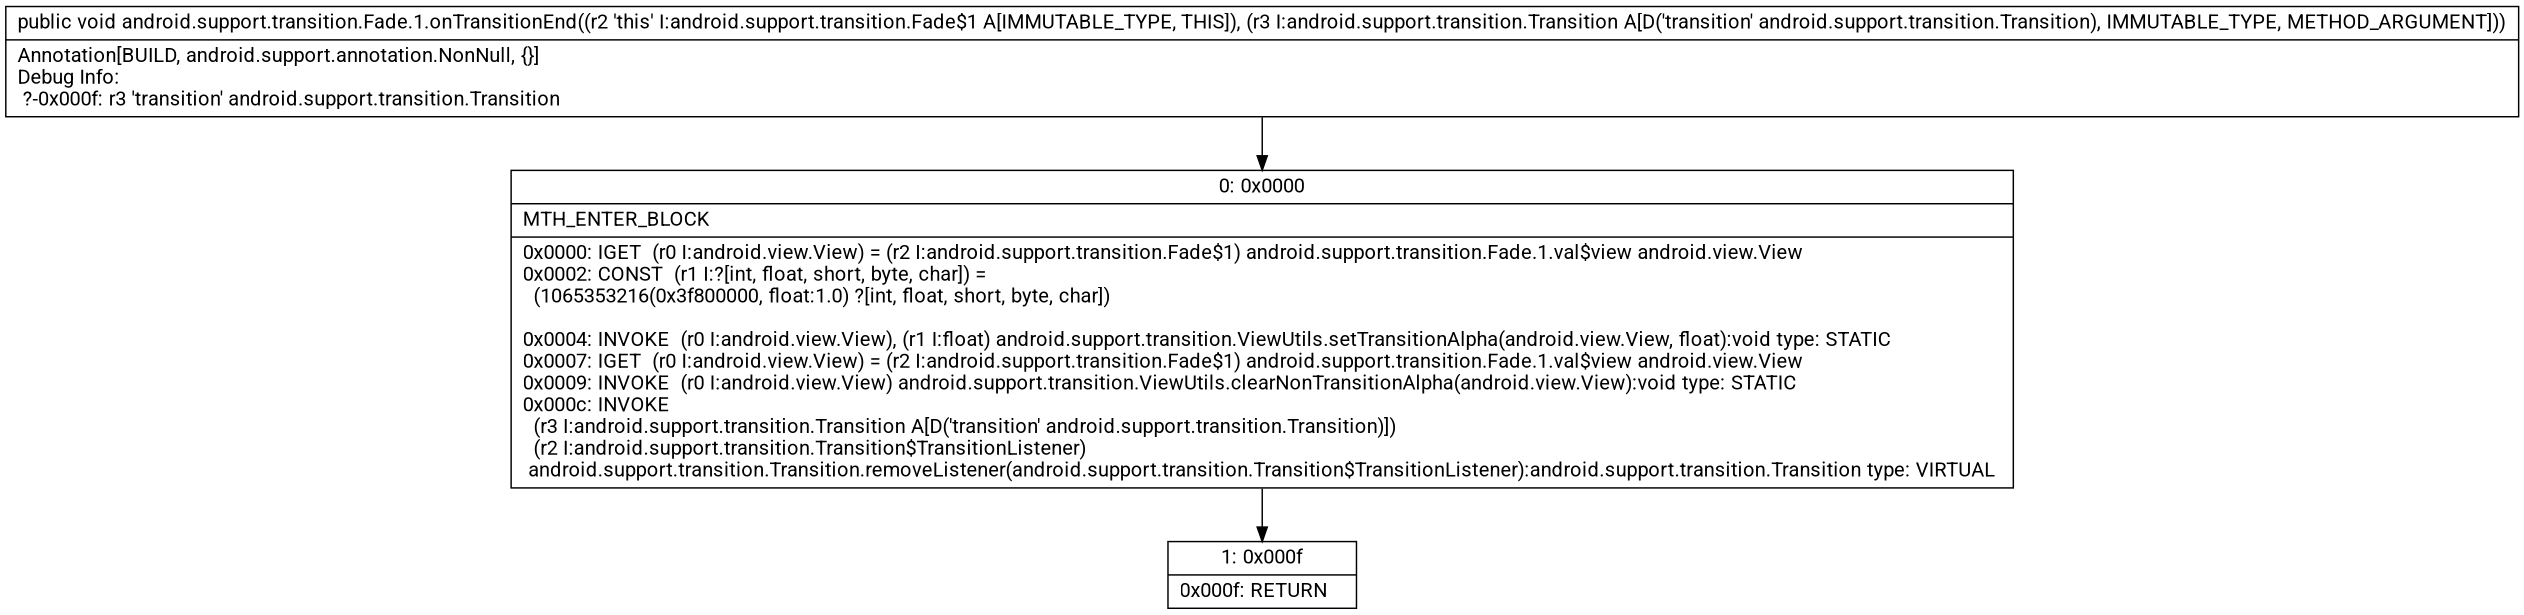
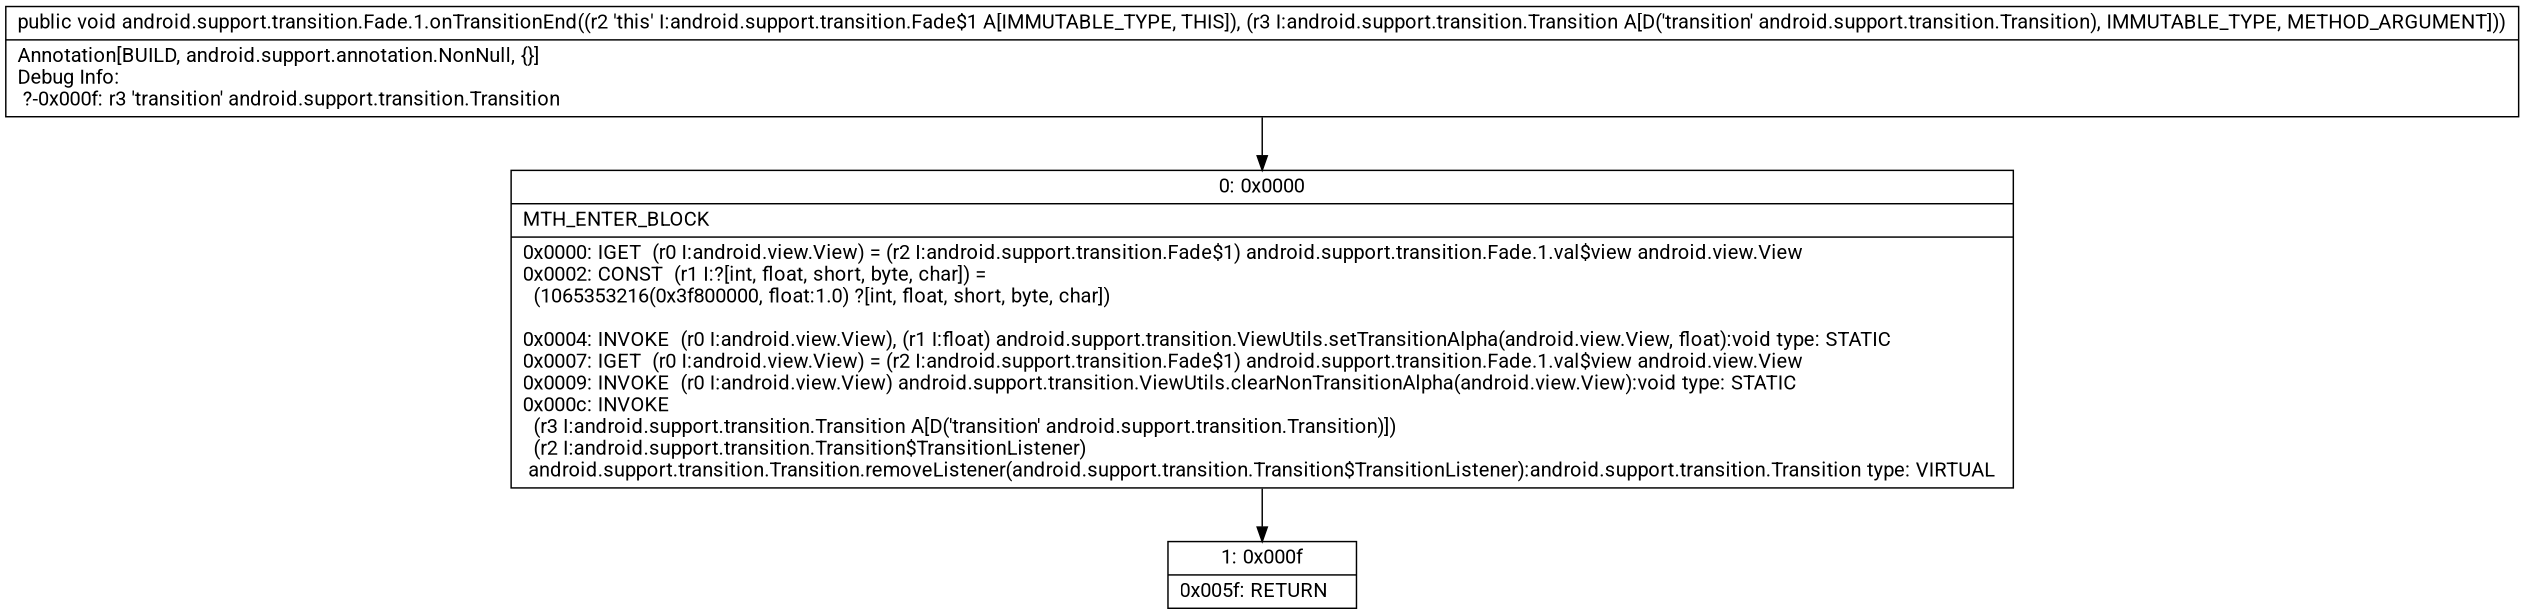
node "1: 0x000f": text "0x000f: RETURN" -> "0x005f: RETURN"
